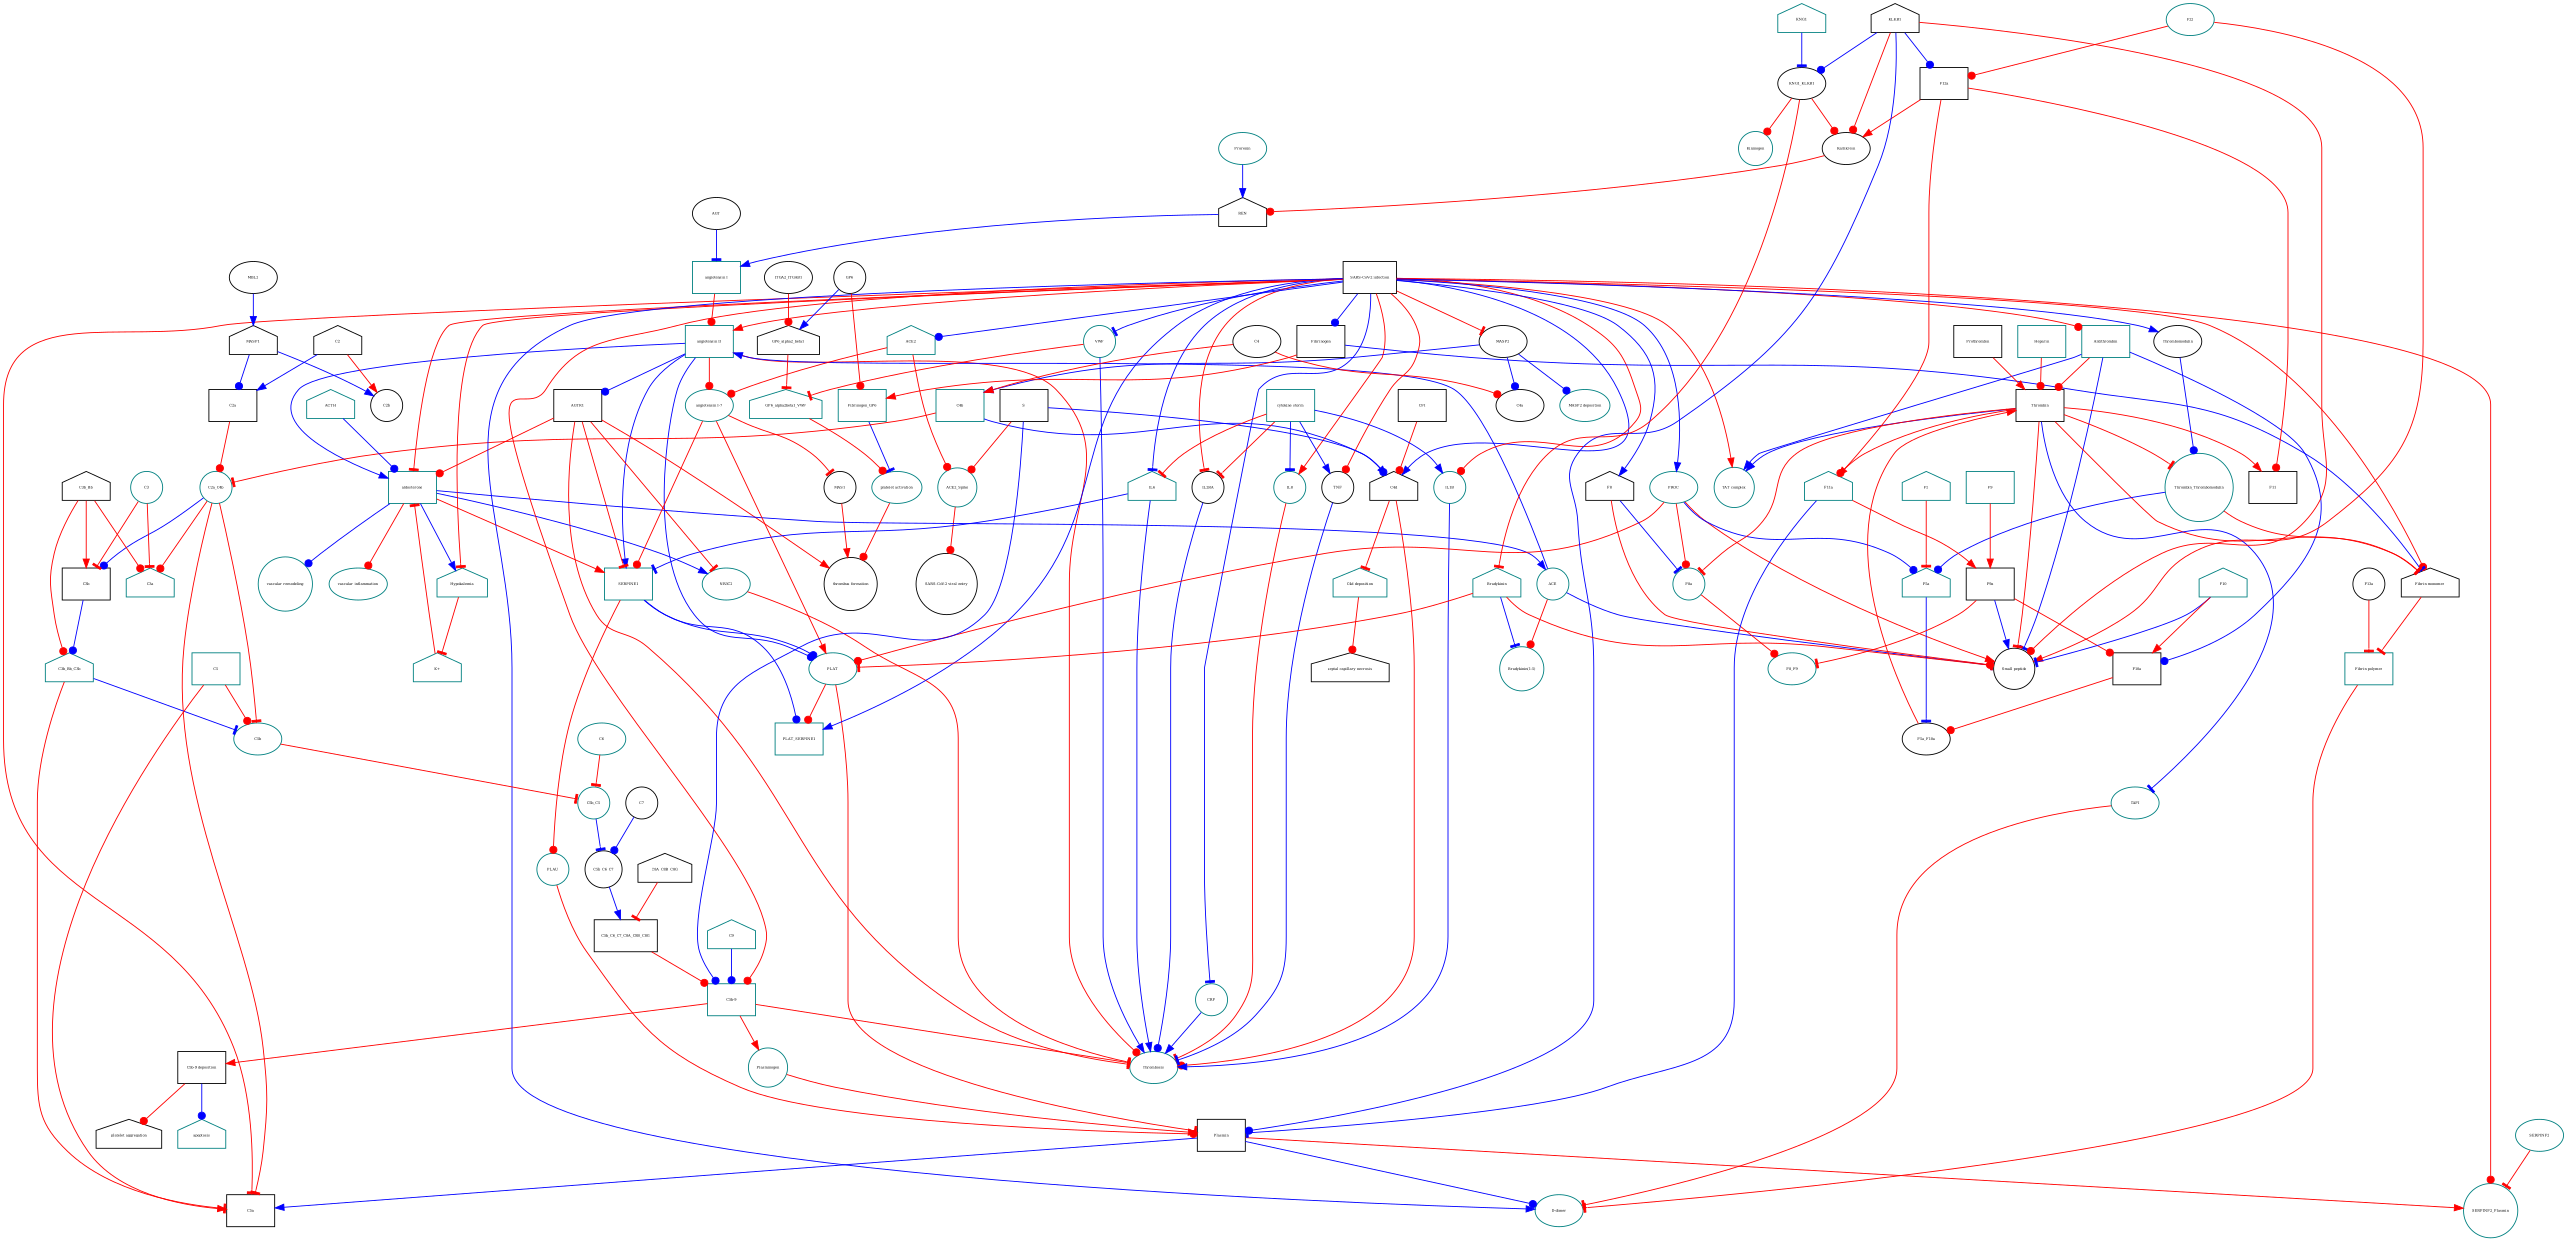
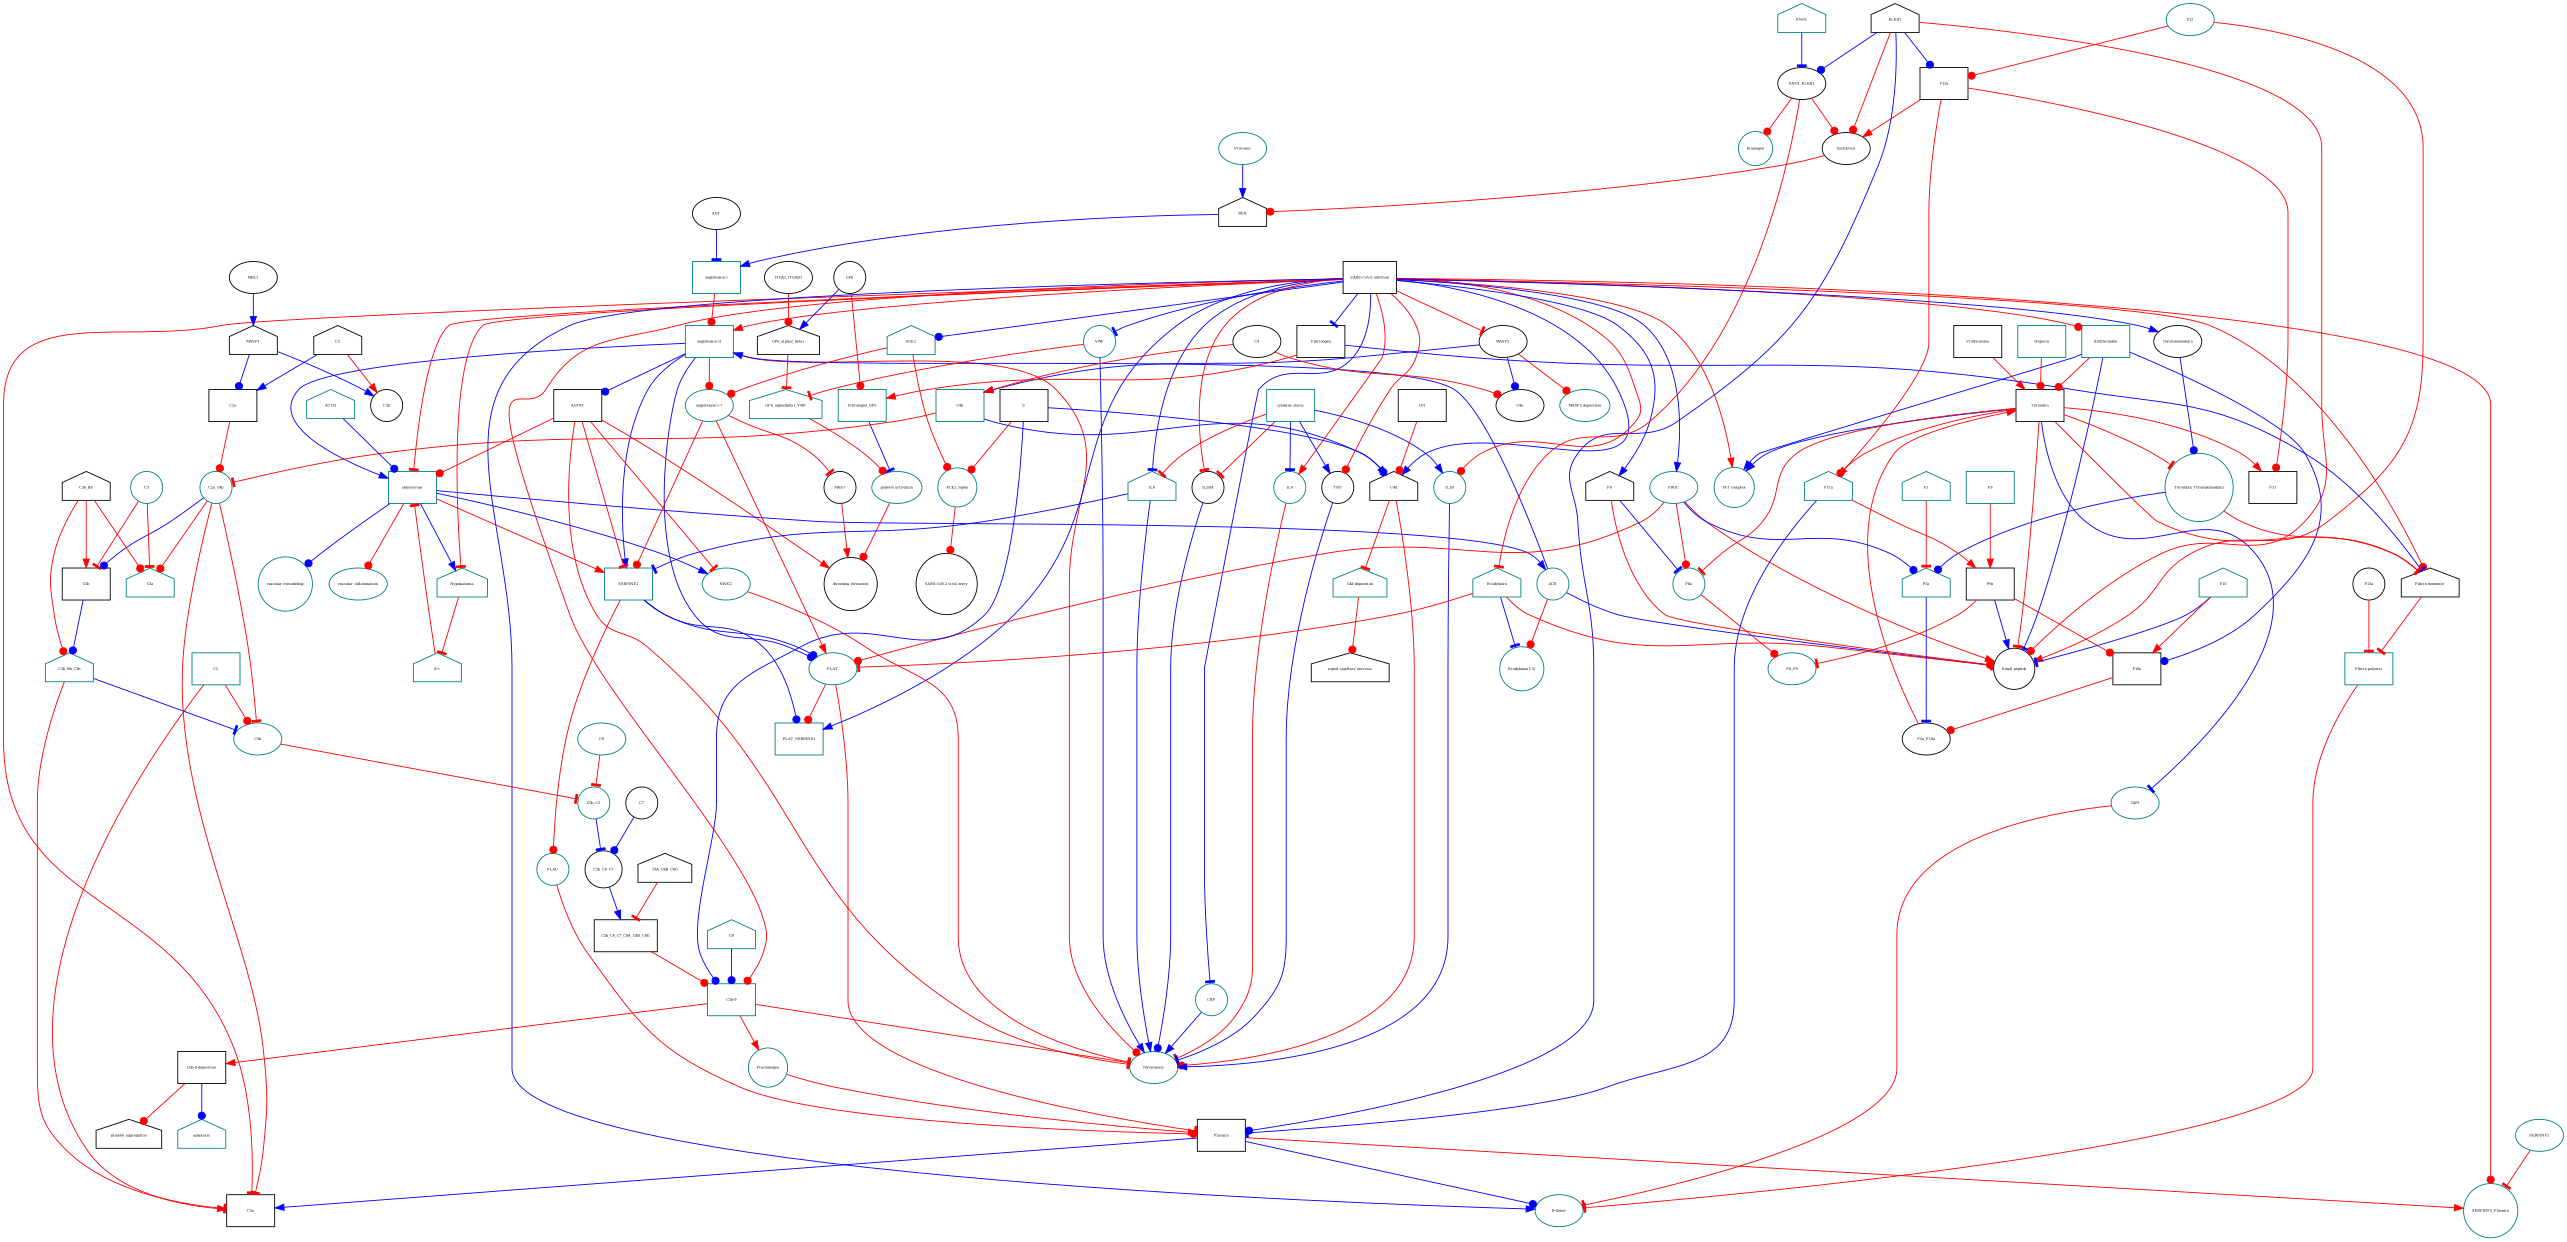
edge "SARS-CoV-2 infection" -> "Fibrinogen": arrowhead dot -> tee
edge "MASP2" -> "MASP2 deposition": color blue -> red
